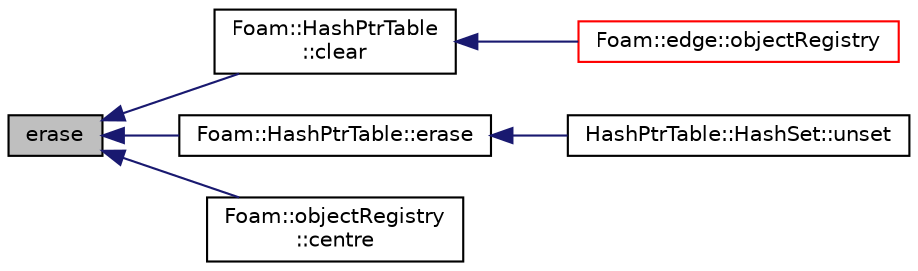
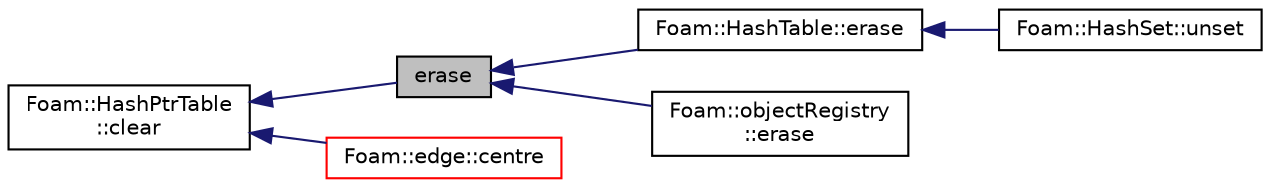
node "Foam::edge::objectRegistry": label "Foam::edge::objectRegistry" -> "Foam::edge::centre"
edge "Foam::HashPtrTable ::clear" -> "erase": reversed
node "Foam::HashPtrTable::erase": label "Foam::HashPtrTable::erase" -> "Foam::HashTable::erase"
node "HashPtrTable::HashSet::unset": label "HashPtrTable::HashSet::unset" -> "Foam::HashSet::unset"
node "Foam::objectRegistry ::centre": label "Foam::objectRegistry ::centre" -> "Foam::objectRegistry ::erase"
